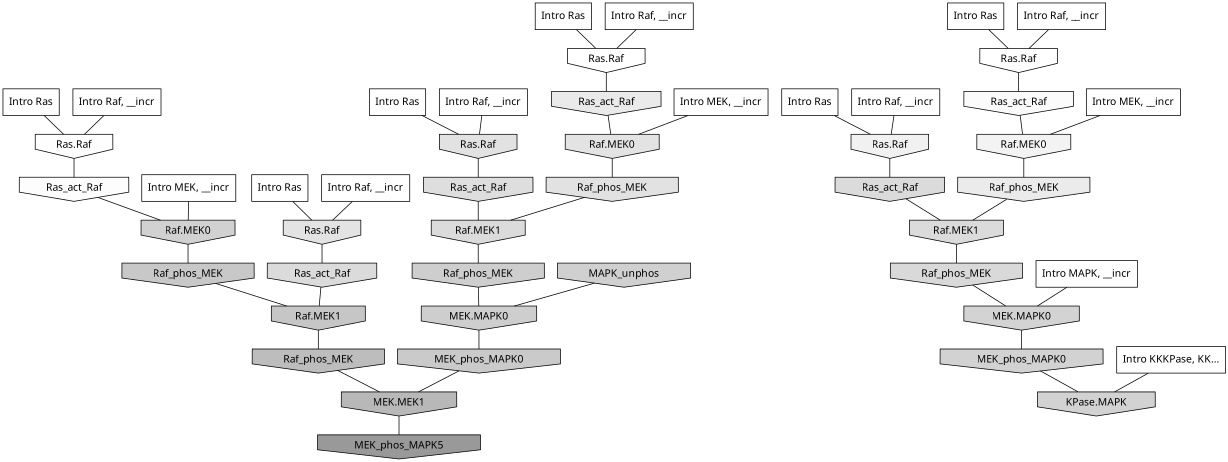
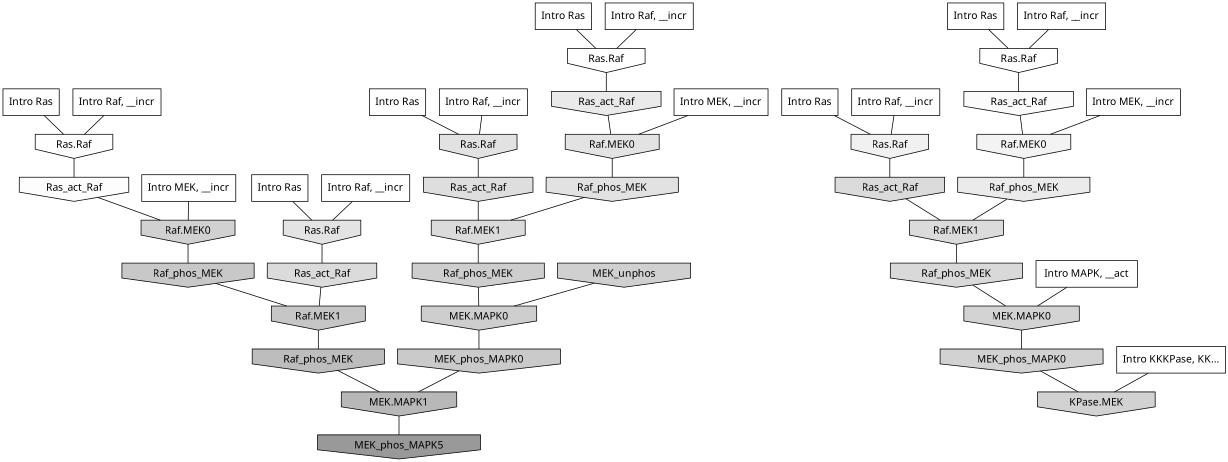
node "MAPK_unphos": label "MAPK_unphos" -> "MEK_unphos"
node "Intro MAPK, __incr": label "Intro MAPK, __incr" -> "Intro MAPK, __act"
node "MEK.MEK1": label "MEK.MEK1" -> "MEK.MAPK1"
node "KPase.MAPK": label "KPase.MAPK" -> "KPase.MEK"
